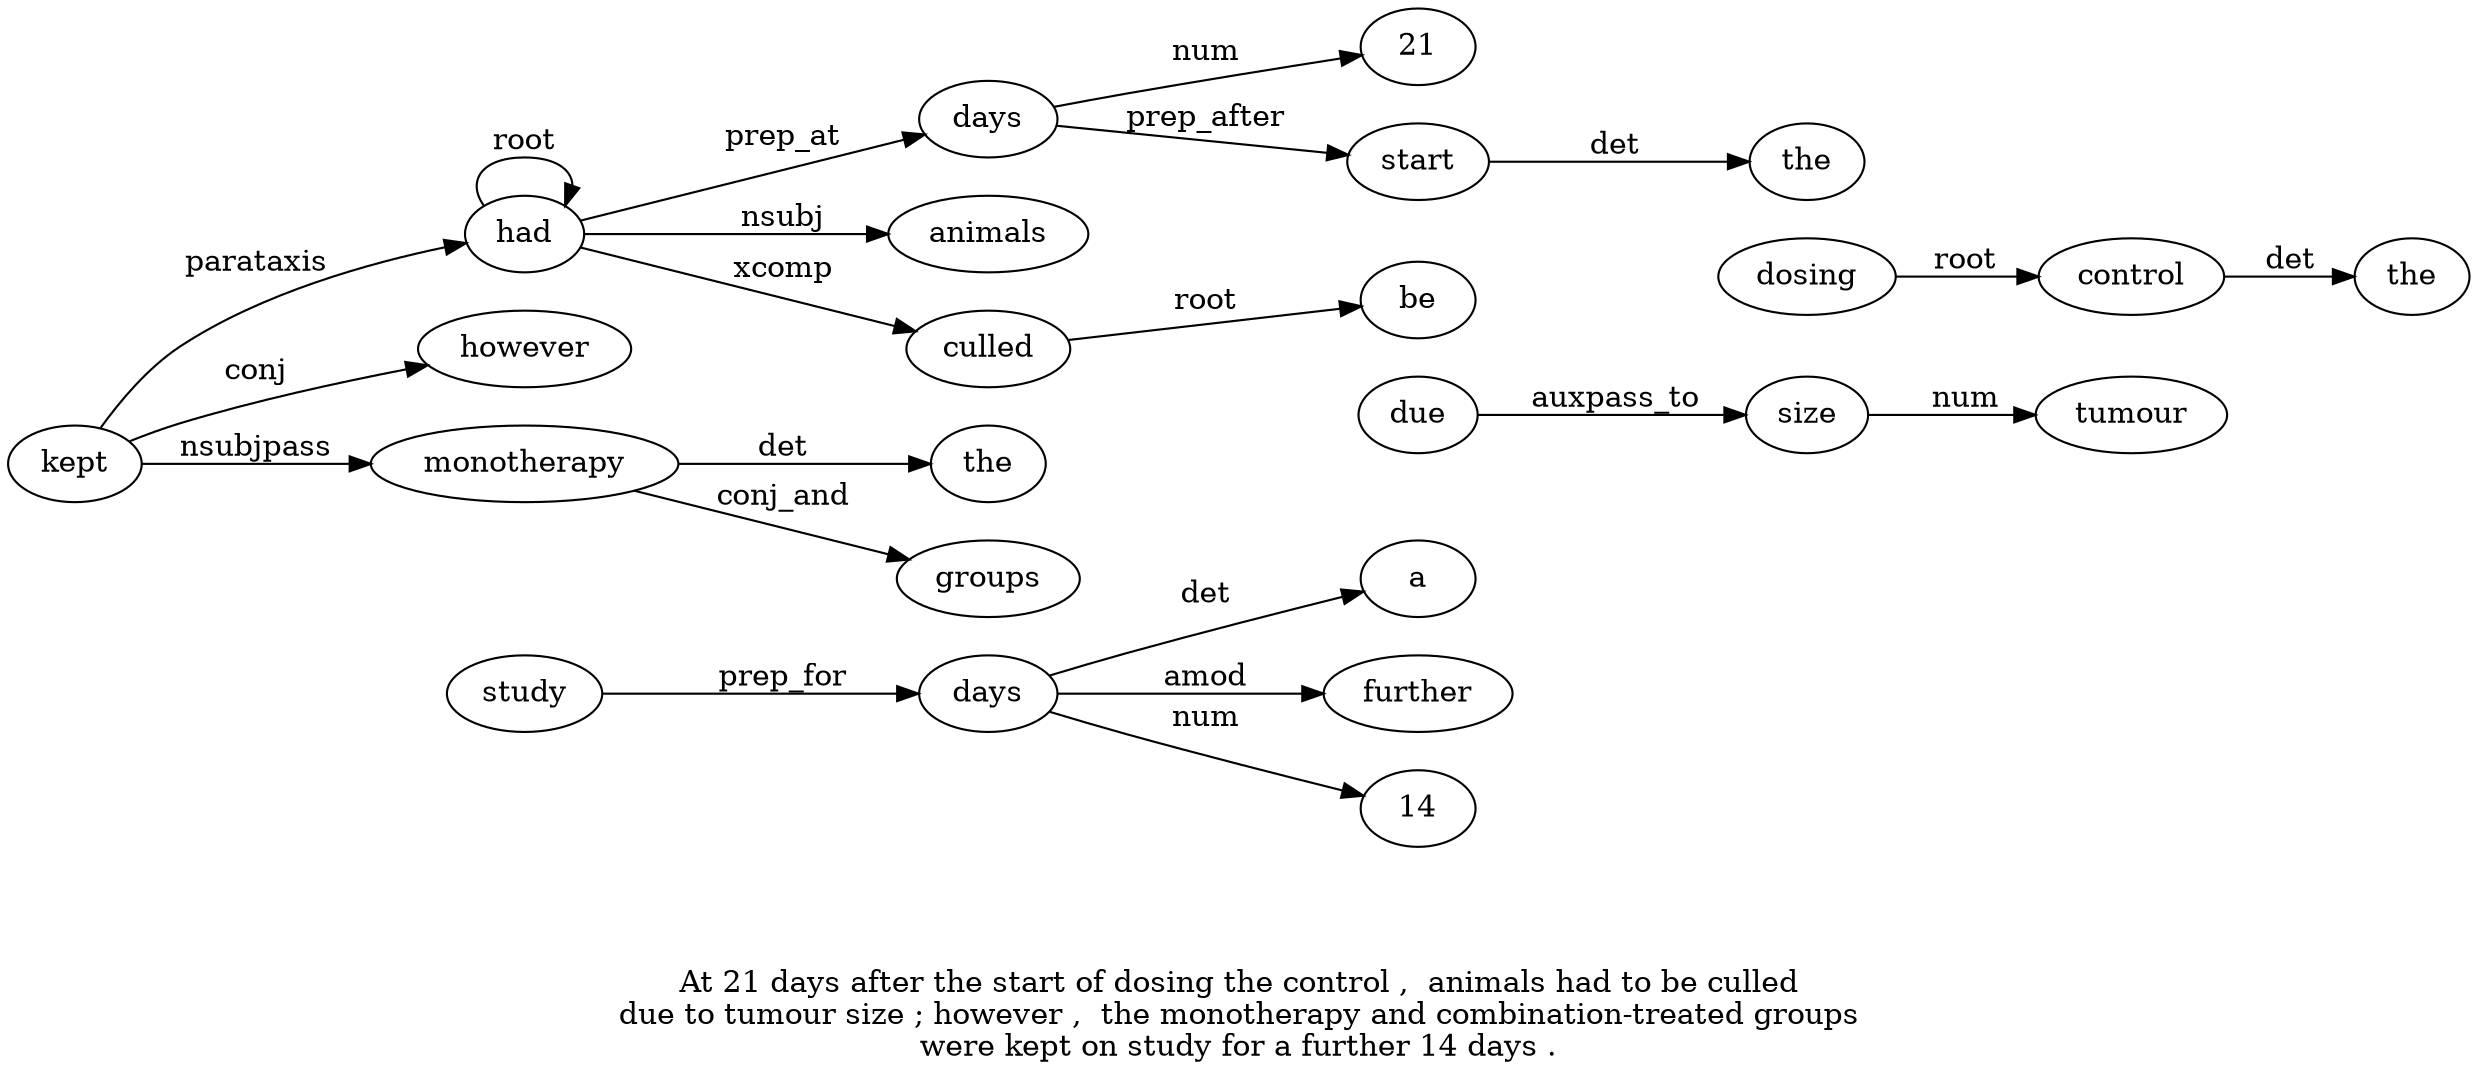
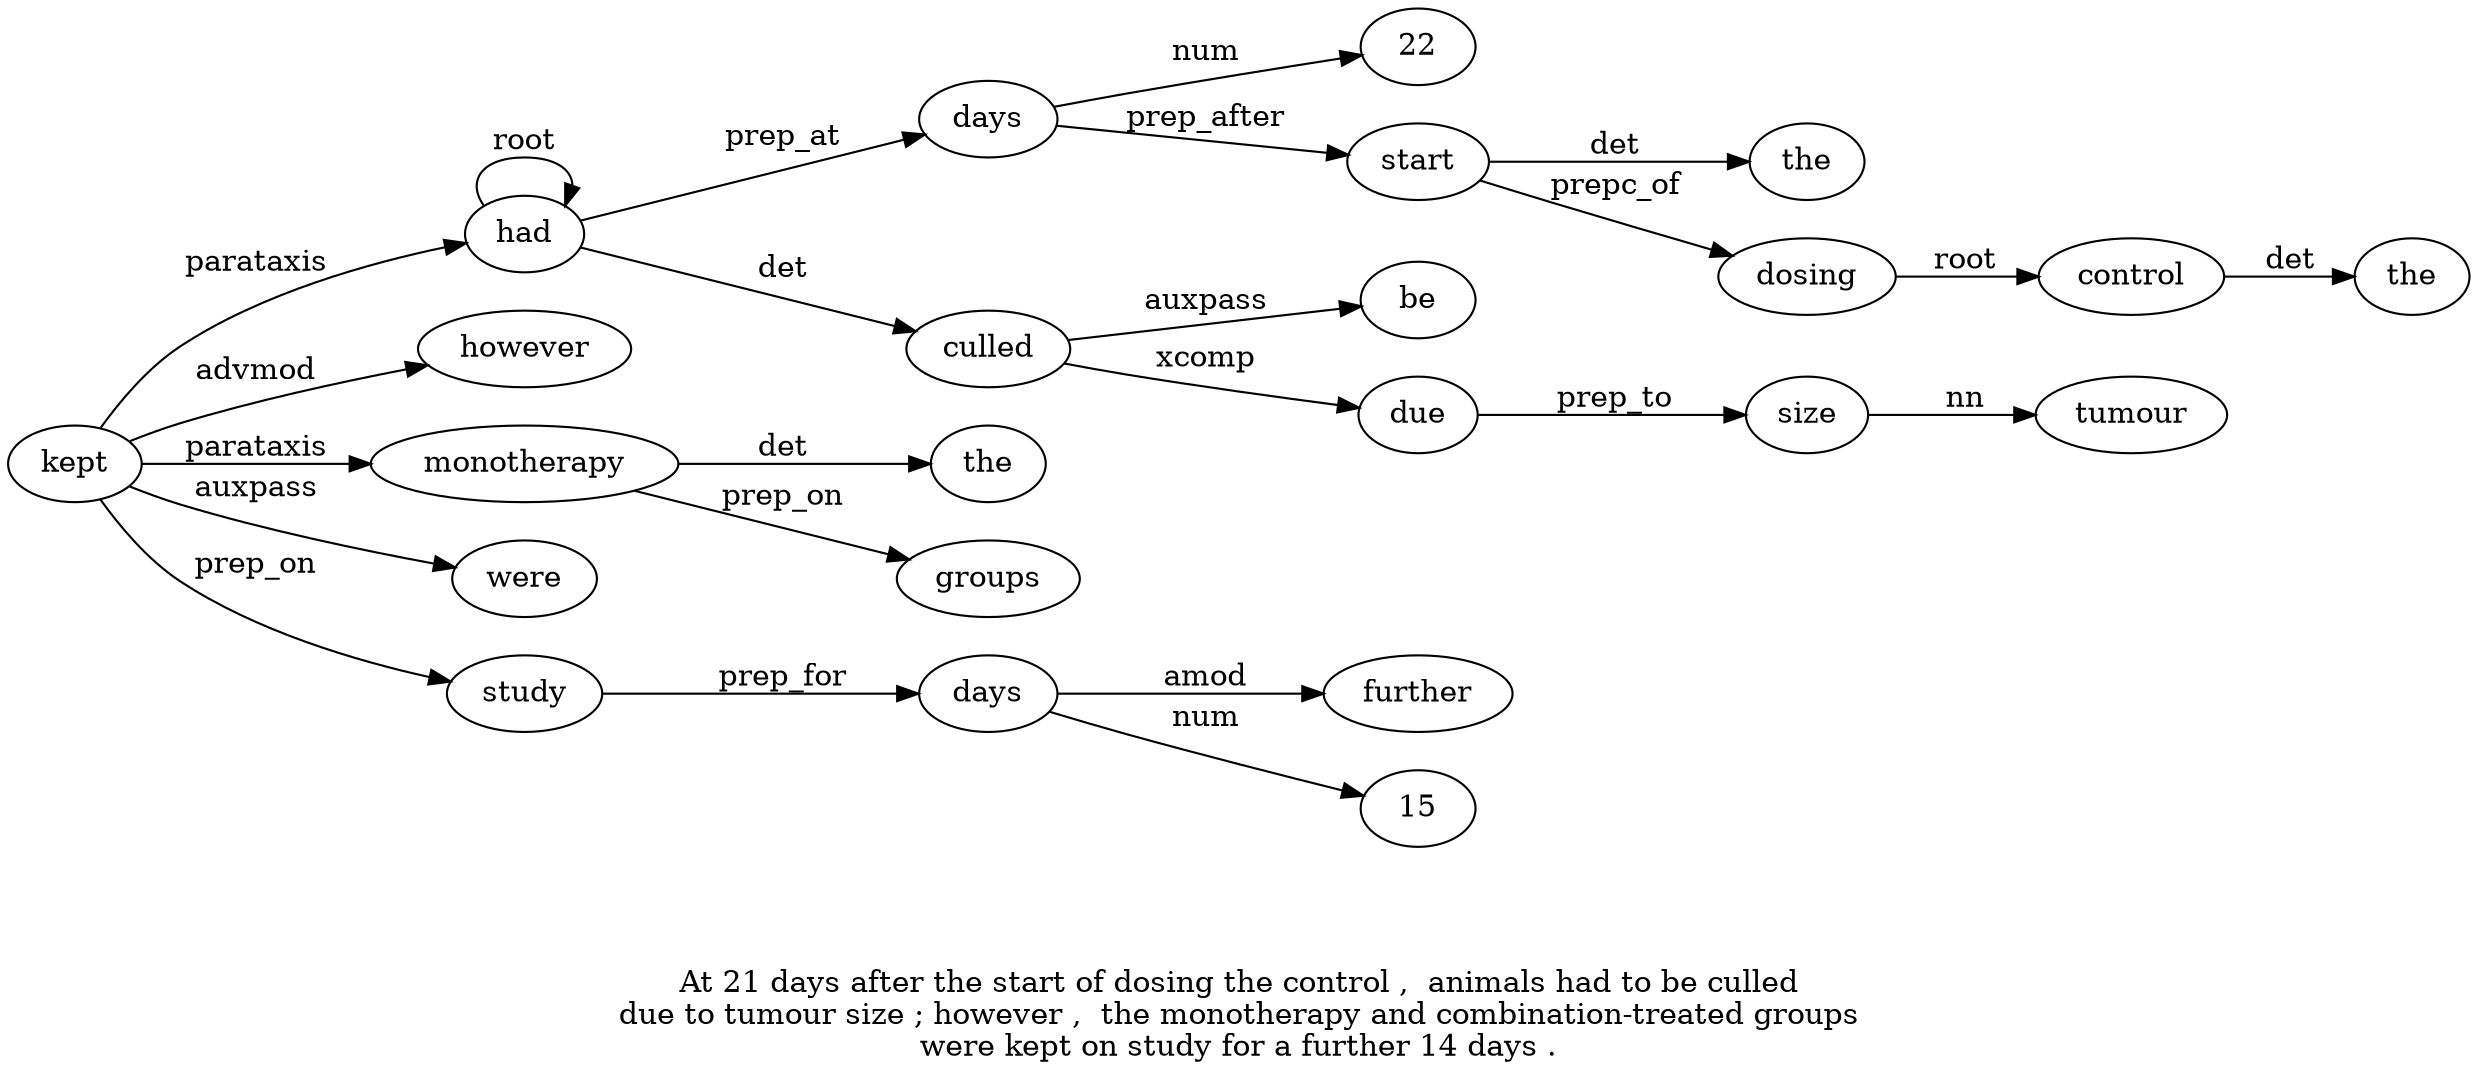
node "21": label "21" -> "22"
edge "start" -> "dosing": added, label "prepc_of"
node "animals": removed
edge "had" -> "culled": label "xcomp" -> "det"
edge "culled" -> "be": label "root" -> "auxpass"
edge "kept" -> "however": label "conj" -> "advmod"
edge "culled" -> "due": added, label "xcomp"
edge "due" -> "size": label "auxpass_to" -> "prep_to"
edge "size" -> "tumour": label "num" -> "nn"
edge "kept" -> "monotherapy": label "nsubjpass" -> "parataxis"
edge "monotherapy" -> "groups": label "conj_and" -> "prep_on"
node "were": added
node "a": removed
edge "kept" -> "study": added, label "prep_on"
node "14": label "14" -> "15"
